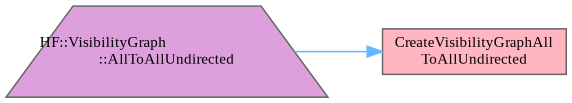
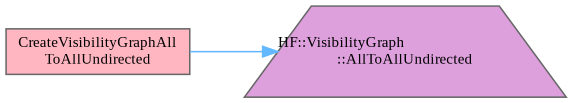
edge "HF::VisibilityGraph ::AllToAllUndirected" -> "CreateVisibilityGraphAll ToAllUndirected": reversed
